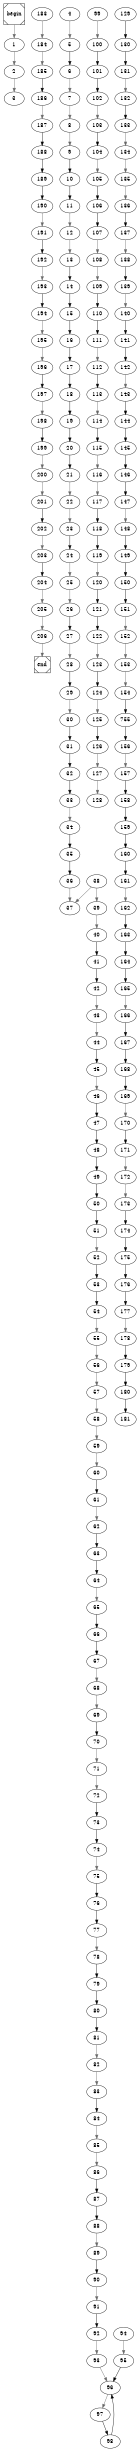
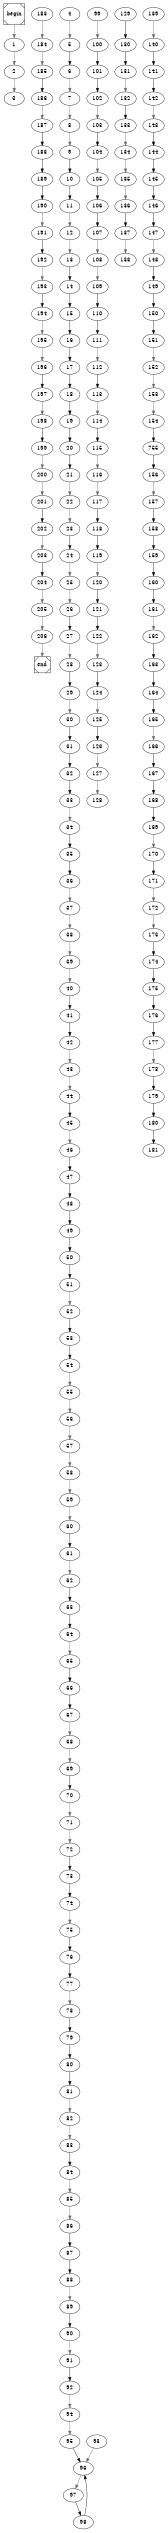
edge "138" -> "139": removed
edge "38" -> "37": reversed
edge "92" -> "93": now "92" -> "94"
